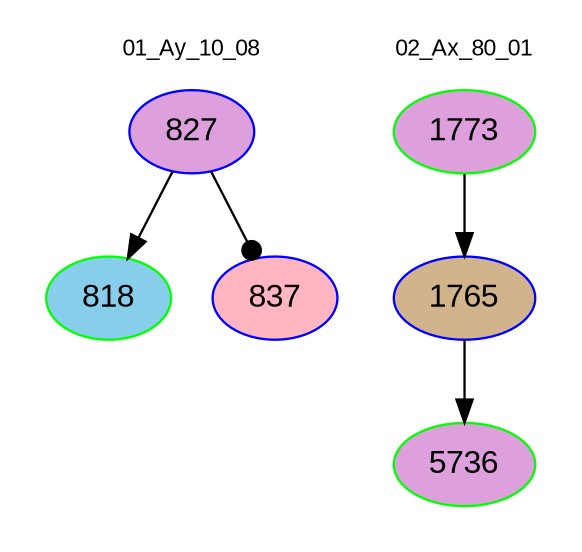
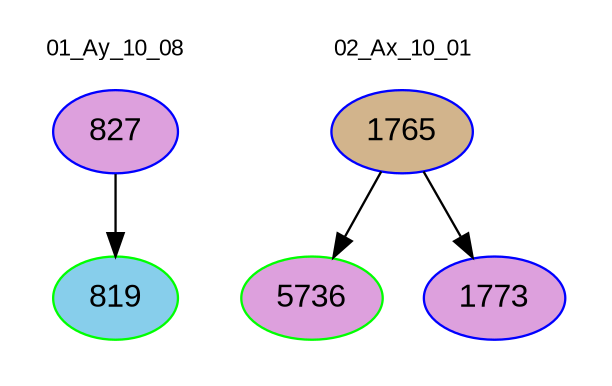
cluster "02_Ax_80_01": label "02_Ax_80_01" -> "02_Ax_10_01"
node "1773": color green -> blue
edge "1773" -> "1765": reversed
node "818": label "818" -> "819"
node "837": removed
